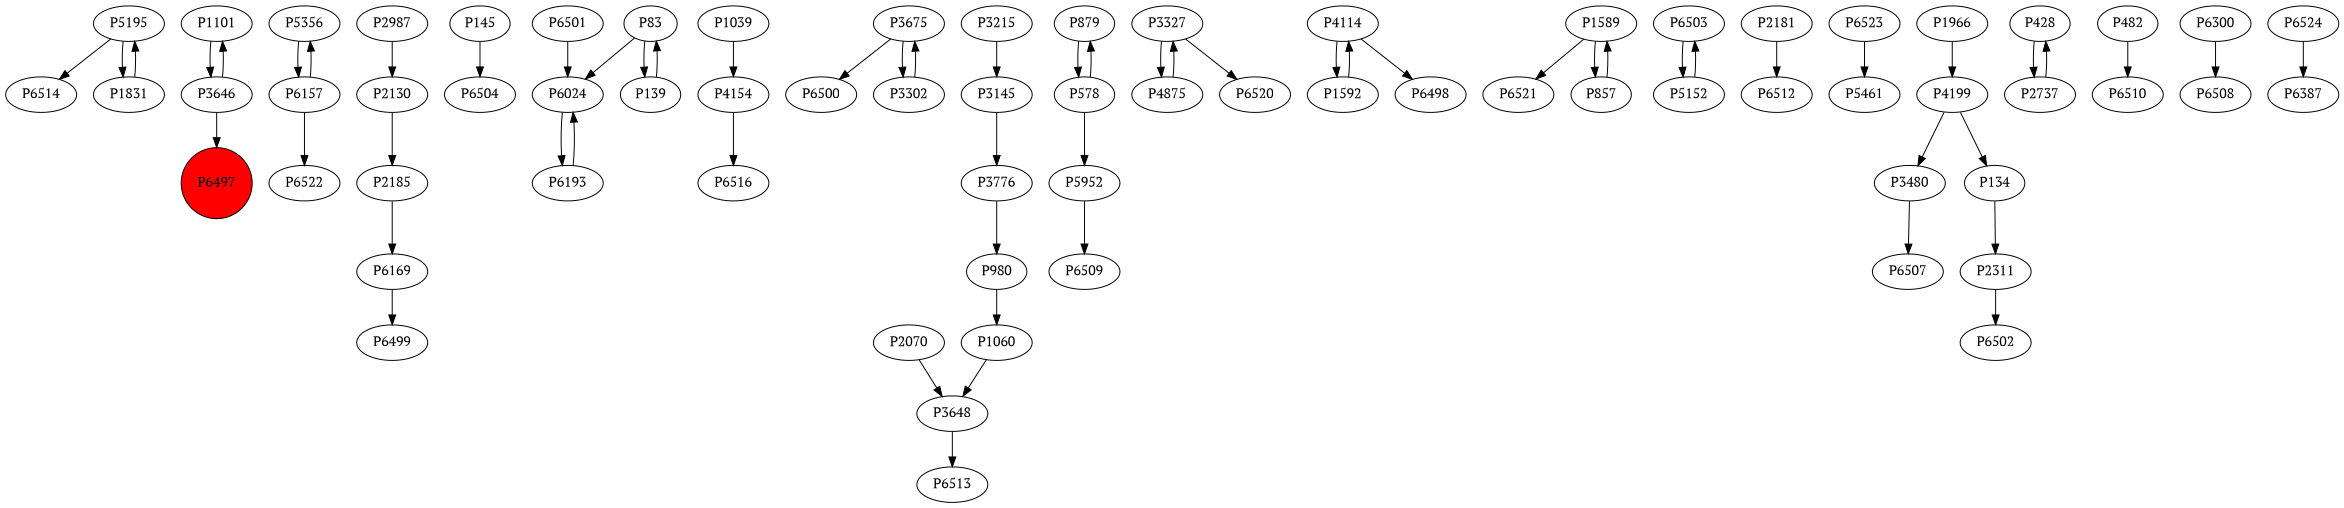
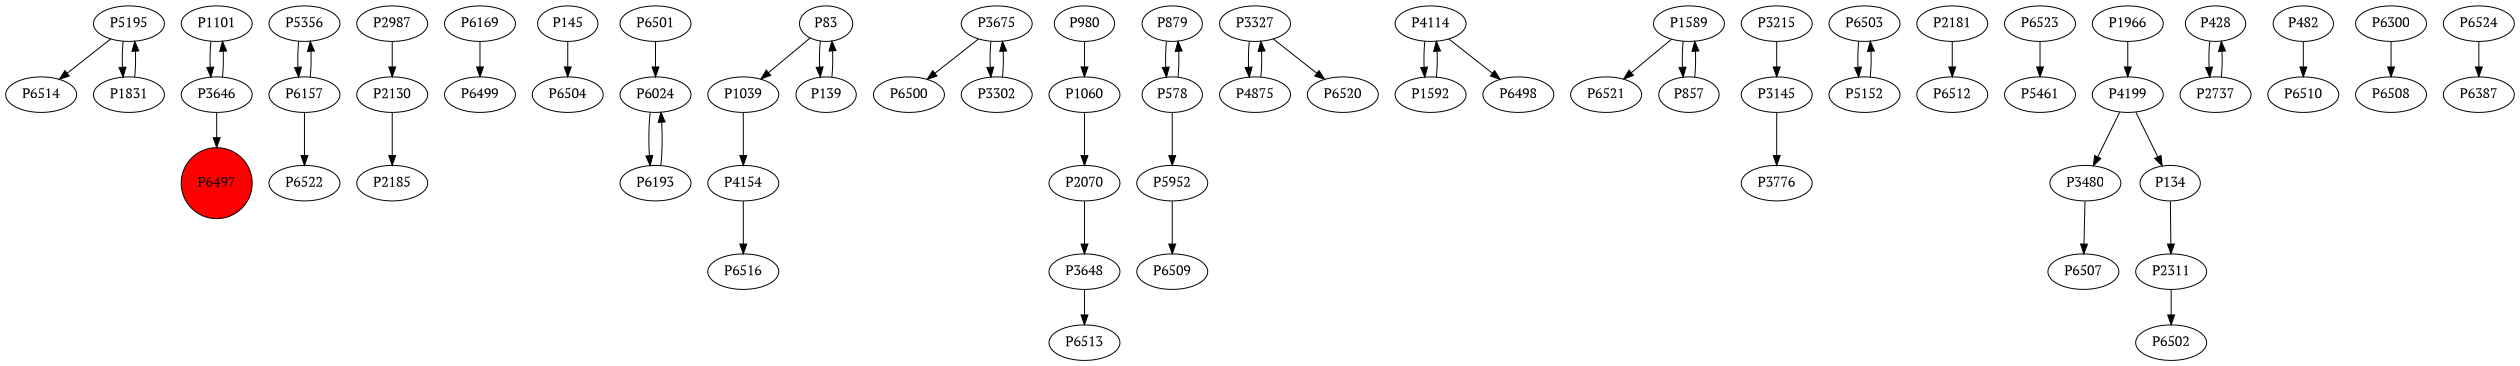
edge "P83" -> "P6024": now "P83" -> "P1039"
edge "P2185" -> "P6169": removed
edge "P3776" -> "P980": removed
edge "P1060" -> "P3648": now "P1060" -> "P2070"
